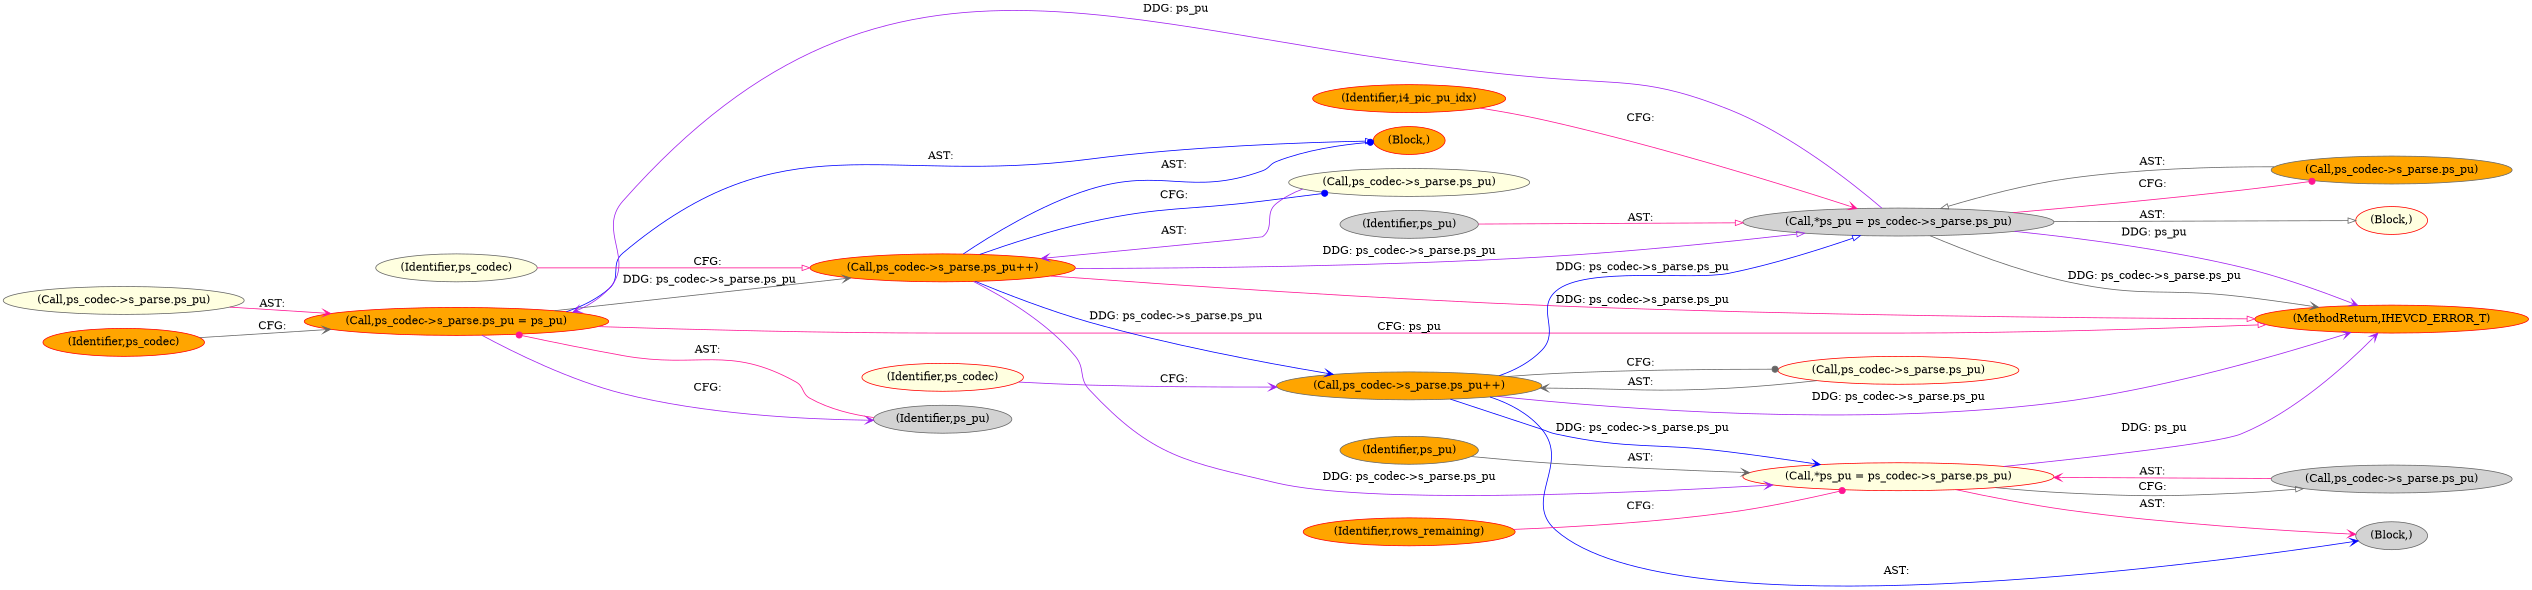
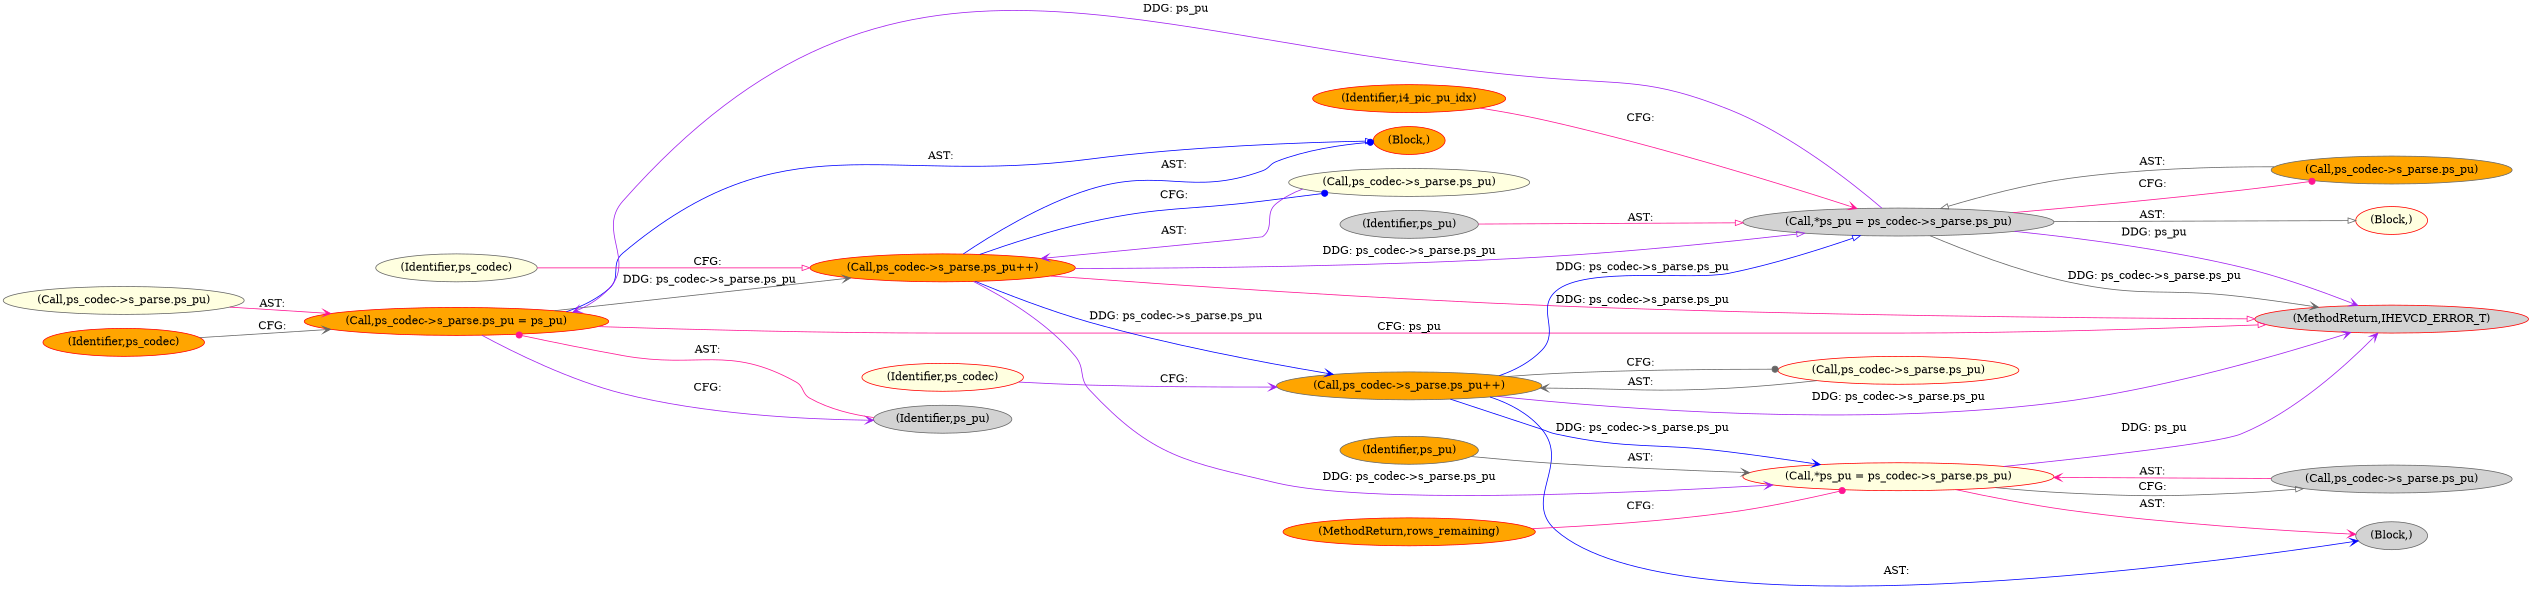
node "(MethodReturn,IHEVCD_ERROR_T)": fillcolor orange -> lightgrey
node "(Identifier,rows_remaining)": label "(Identifier,rows_remaining)" -> "(MethodReturn,rows_remaining)"
